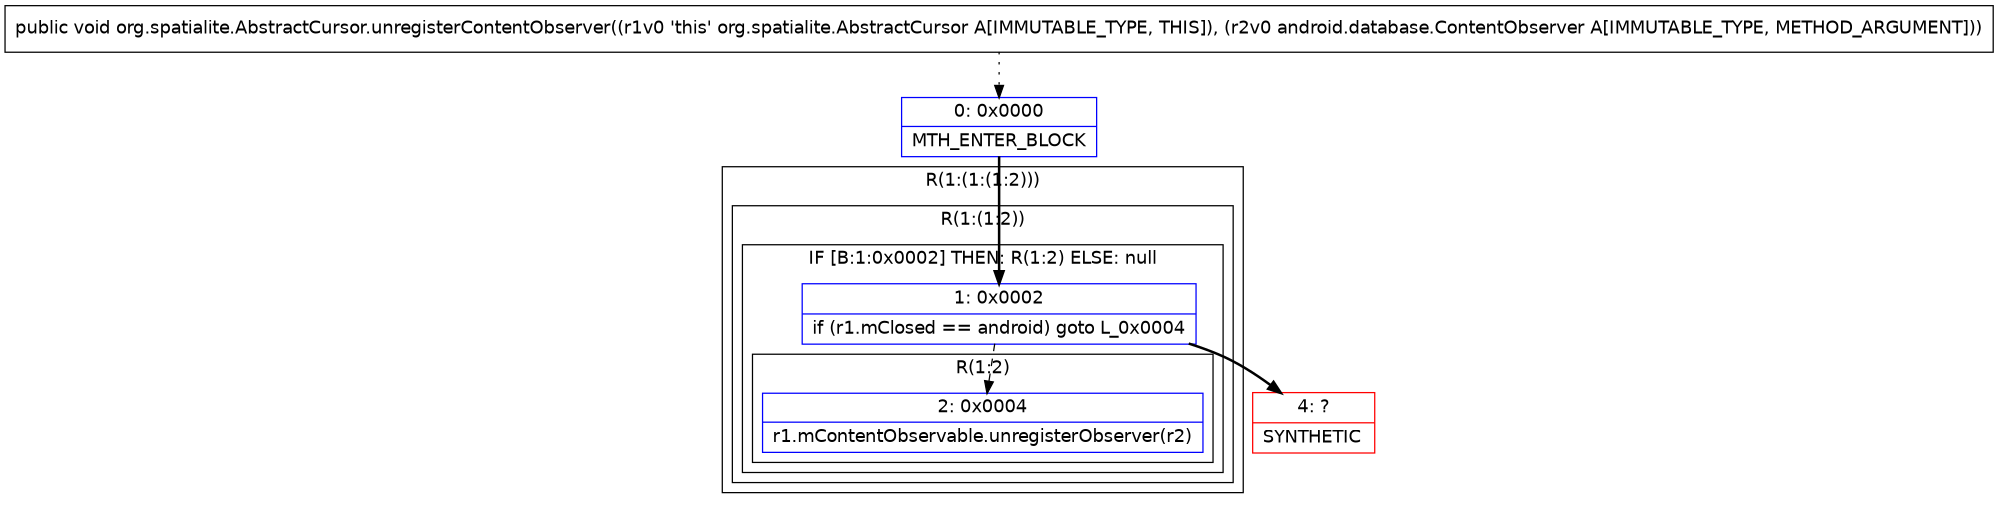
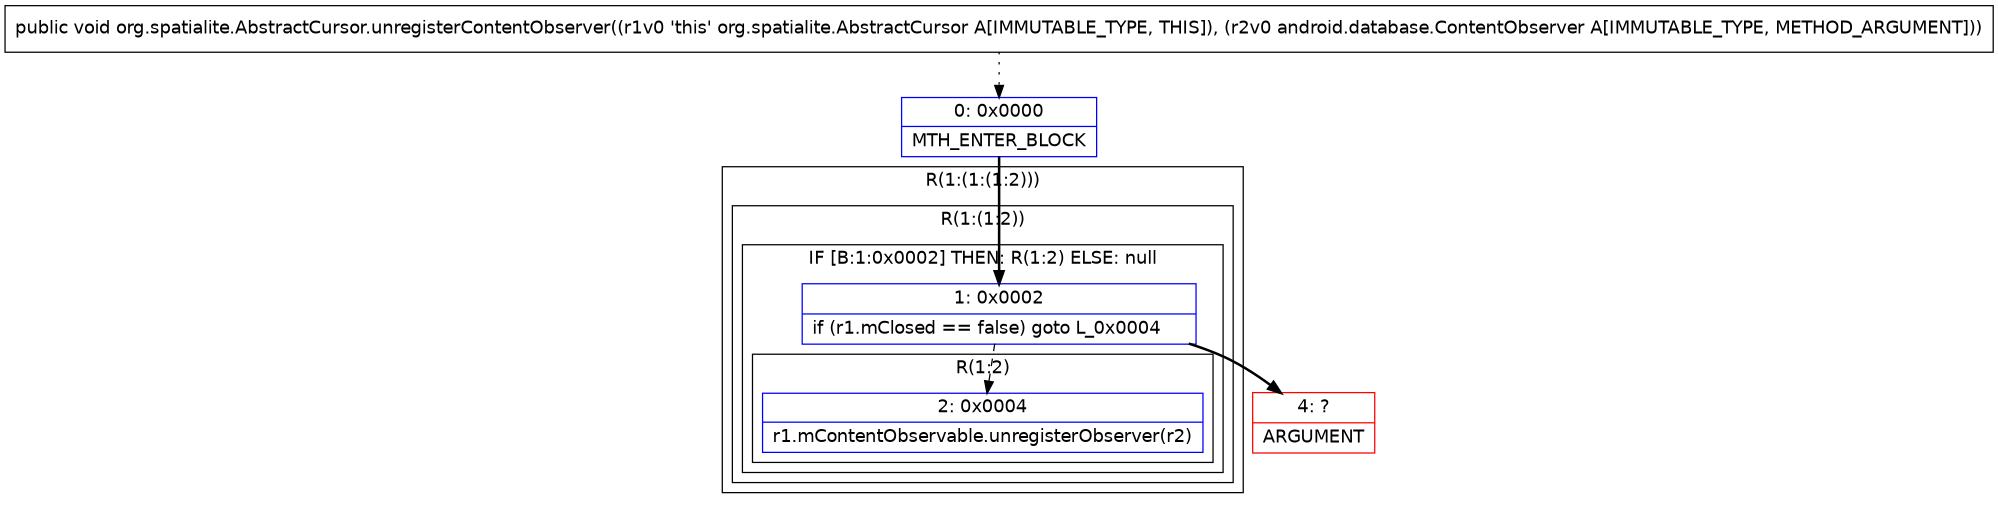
node "1: 0x0002": text "if (r1.mClosed == android) goto L_0x0004" -> "if (r1.mClosed == false) goto L_0x0004"
node "4: ?": text "SYNTHETIC" -> "ARGUMENT"
